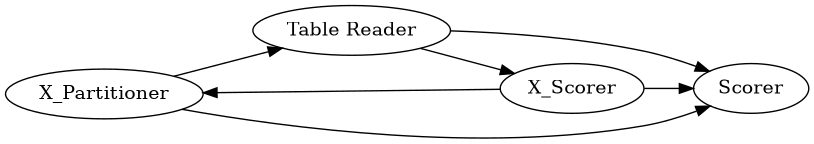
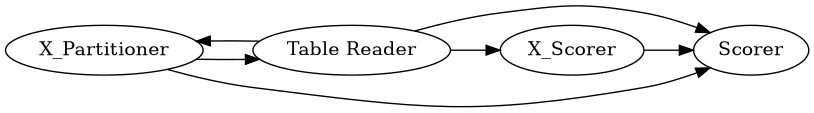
edge "X_Scorer" -> "X_Partitioner": now "Table Reader" -> "X_Partitioner"
